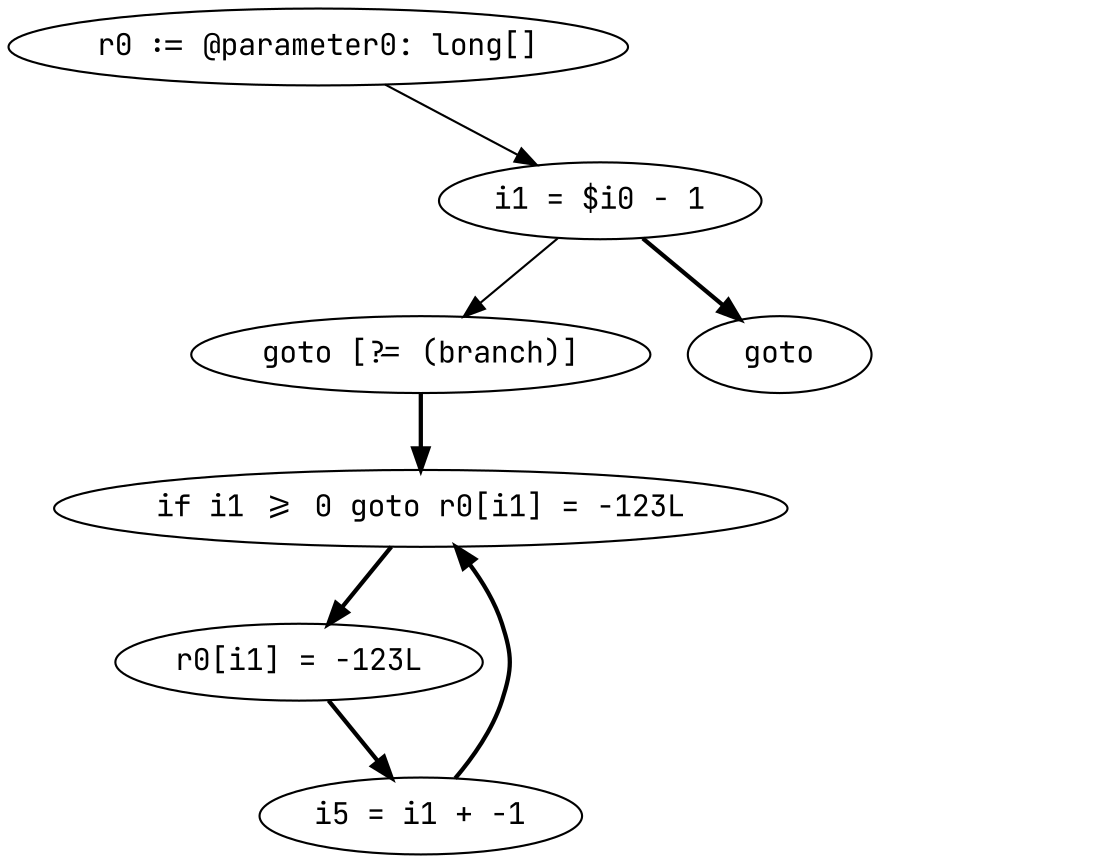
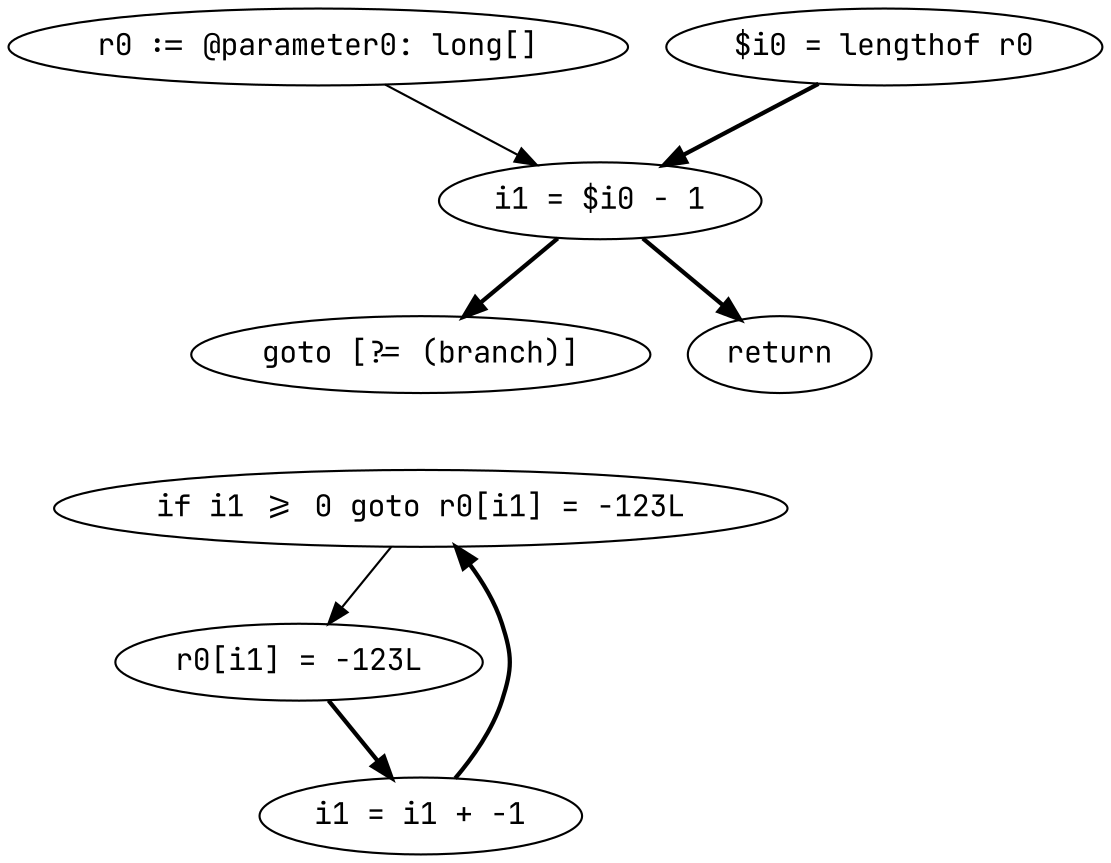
node "$i0 = lengthof r0": added
edge "i1 = $i0 - 1" -> "goto [?= (branch)]": style solid -> bold
node "goto": label "goto" -> "return"
edge "goto [?= (branch)]" -> "if i1 >= 0 goto r0[i1] = -123L": removed
edge "if i1 >= 0 goto r0[i1] = -123L" -> "r0[i1] = -123L": style bold -> solid
node "i5 = i1 + -1": label "i5 = i1 + -1" -> "i1 = i1 + -1"
